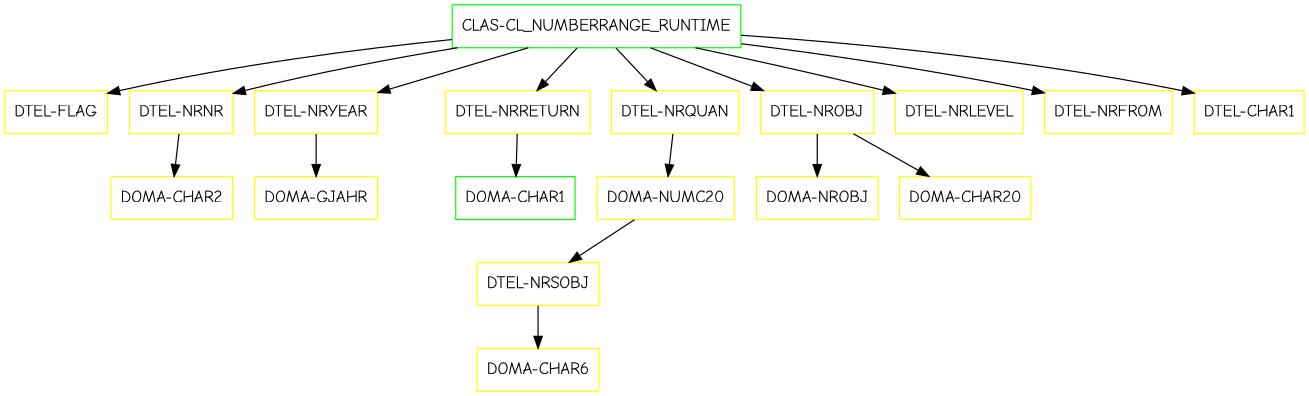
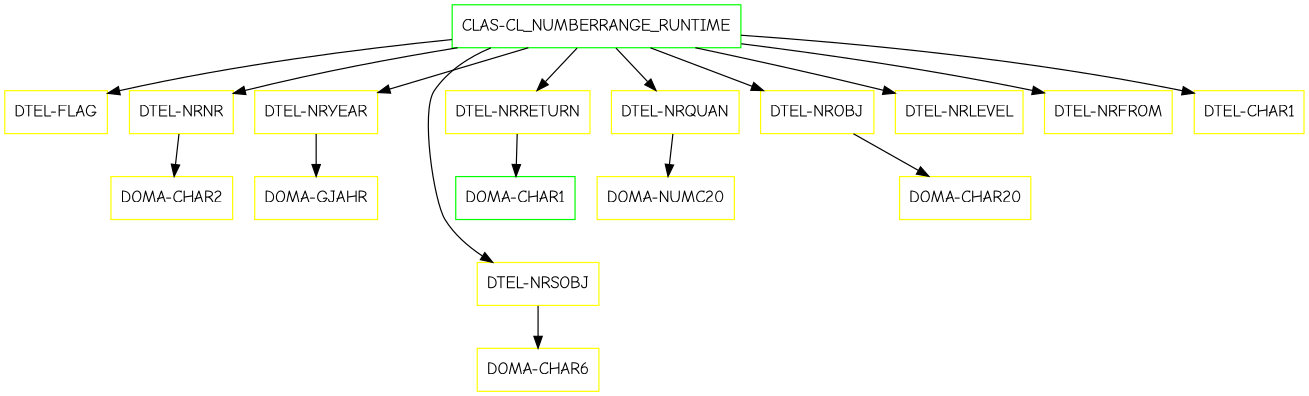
node "DOMA-NROBJ": removed
edge "DOMA-NUMC20" -> "DTEL-NRSOBJ": now "CLAS-CL_NUMBERRANGE_RUNTIME" -> "DTEL-NRSOBJ"
